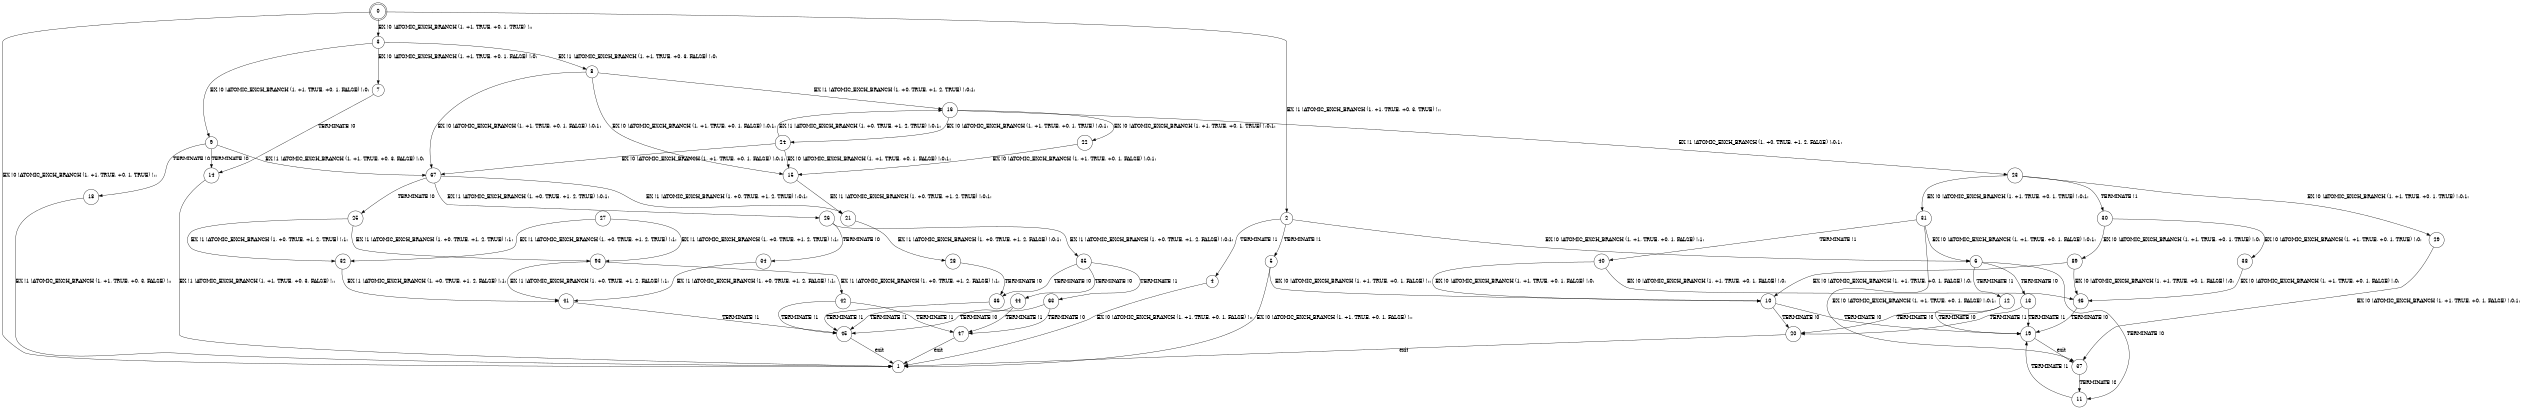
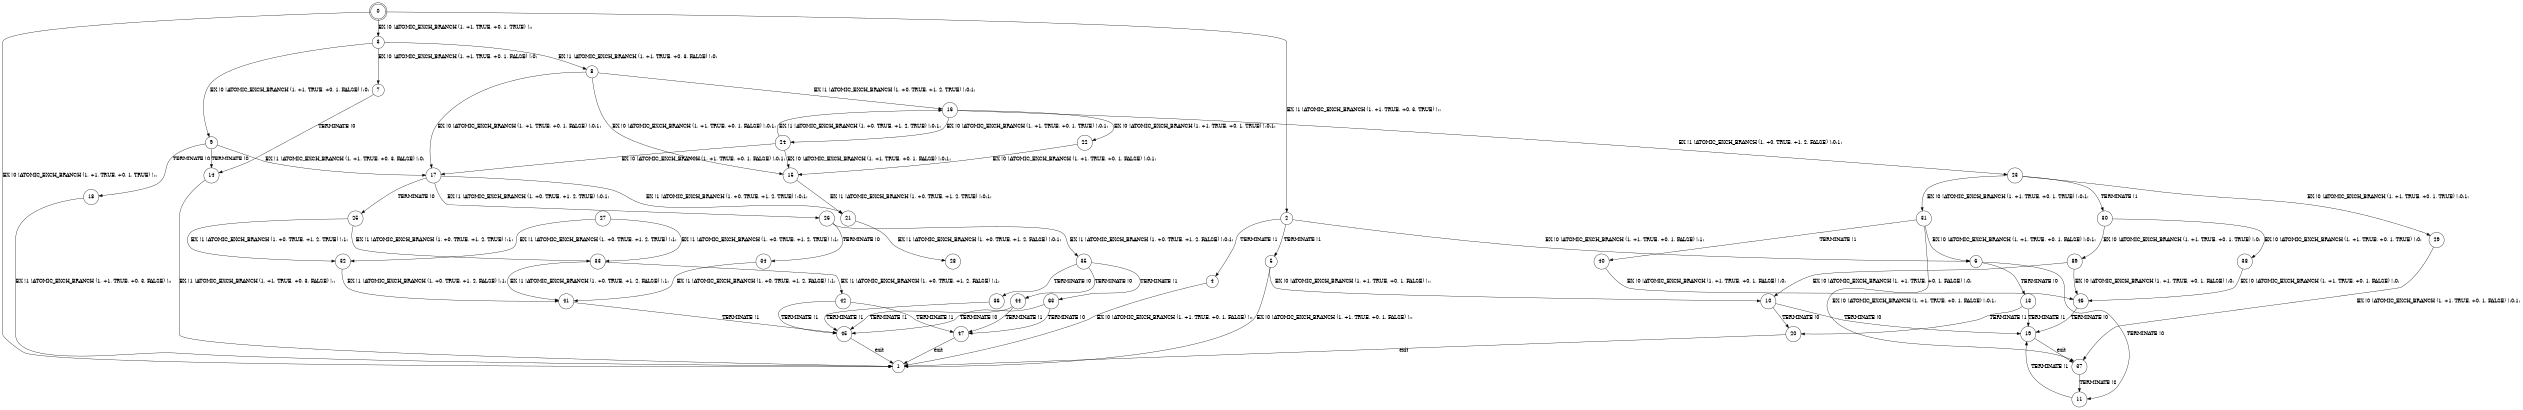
node "67": label "67" -> "17"
node "93": label "93" -> "33"
edge "28" -> "36": removed, label "TERMINATE !0"
edge "40" -> "10": removed, label "EX !0 !ATOMIC_EXCH_BRANCH (1, +1, TRUE, +0, 1, FALSE) !:0:"
node "12": removed
